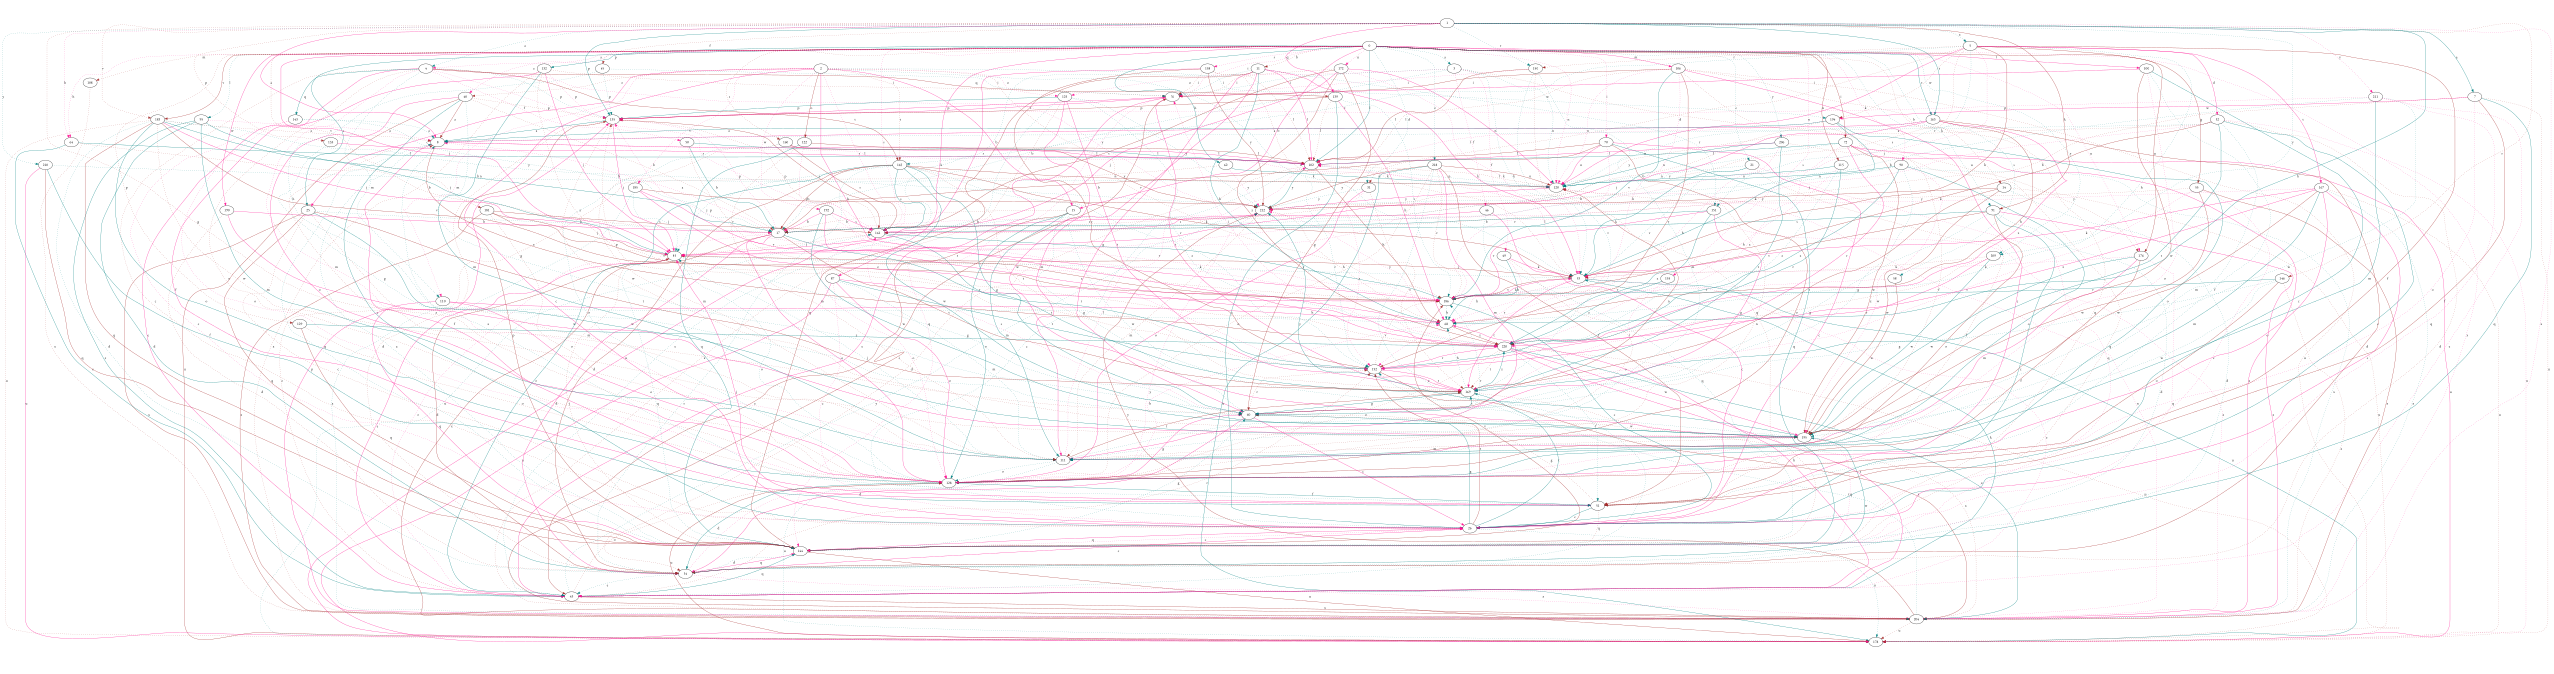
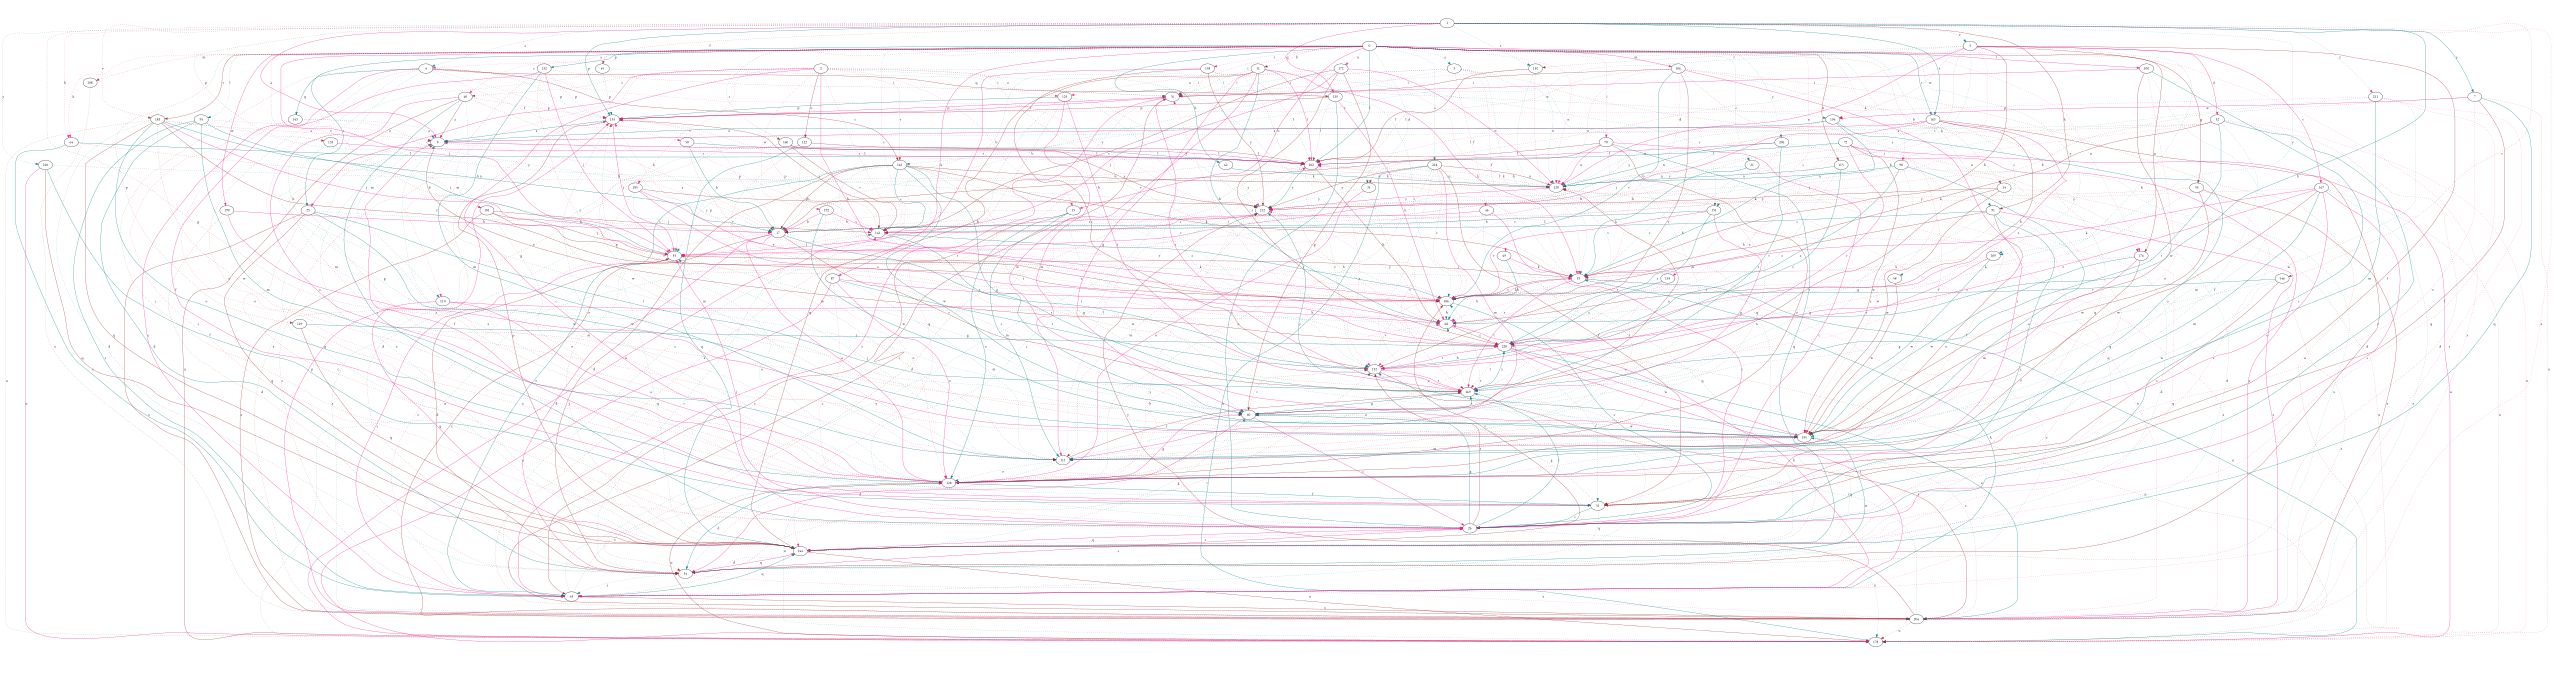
edge "0" -> "72": removed, label "i"
edge "2" -> "15": style solid -> dotted
edge "192" -> "220": style solid -> dotted
edge "25" -> "169": color brown -> teal
